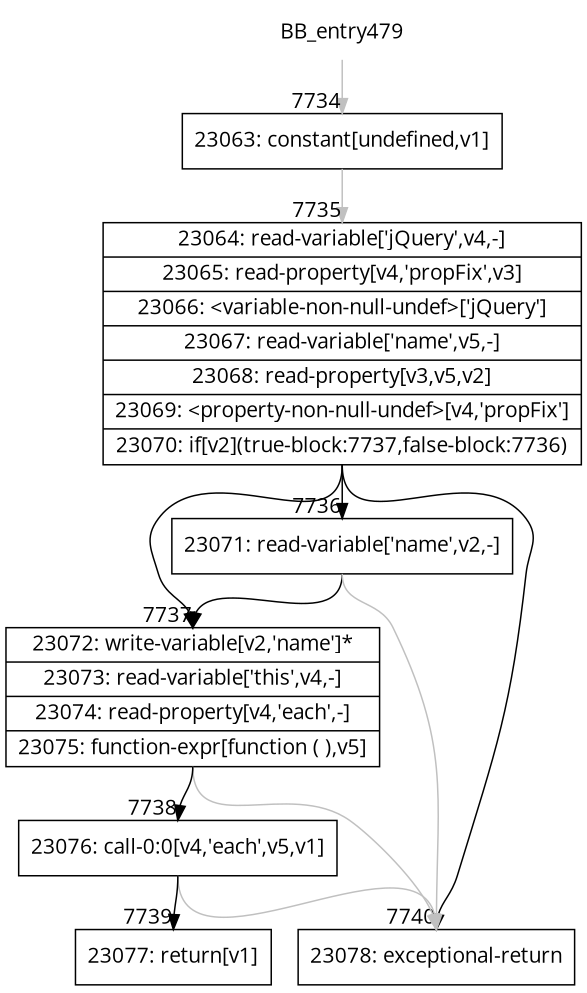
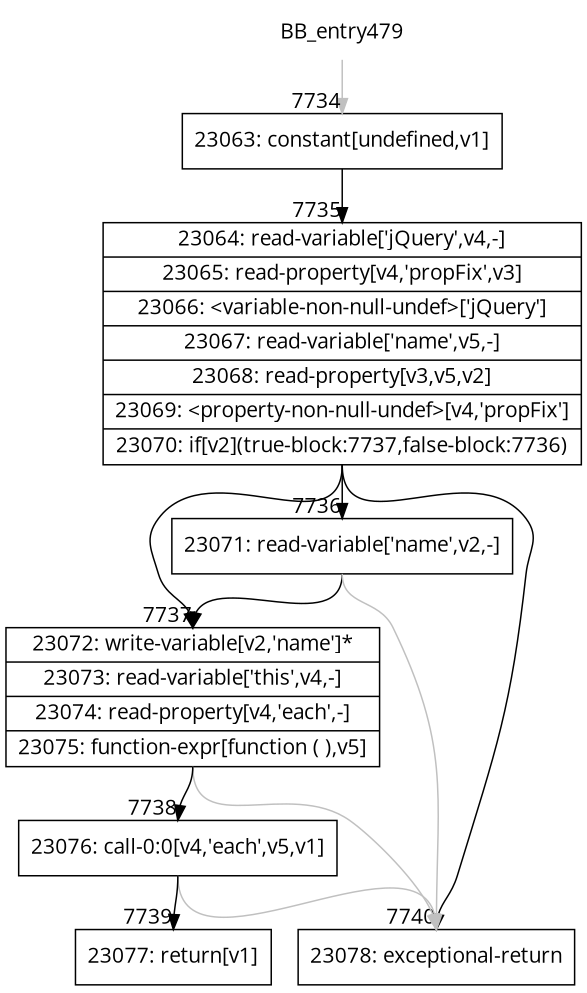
edge "23063: constant[undefined,v1]" -> "23064: read-variable['jQuery',v4,-]": color gray -> black
